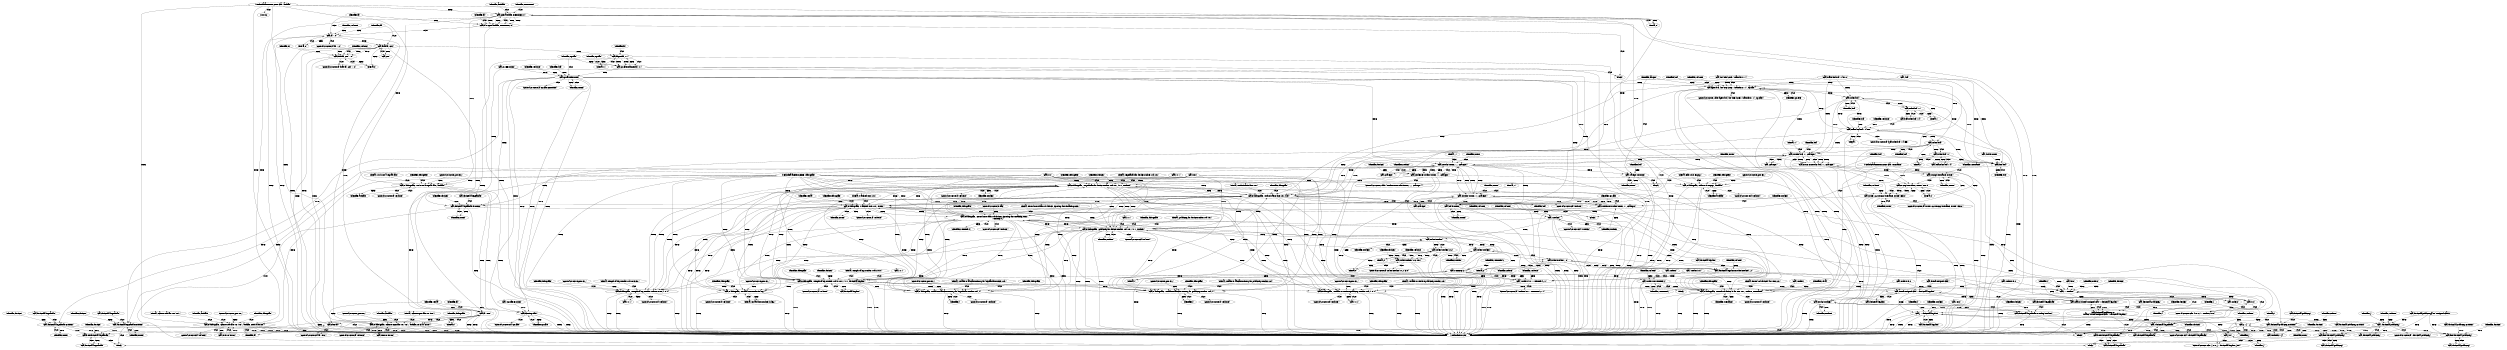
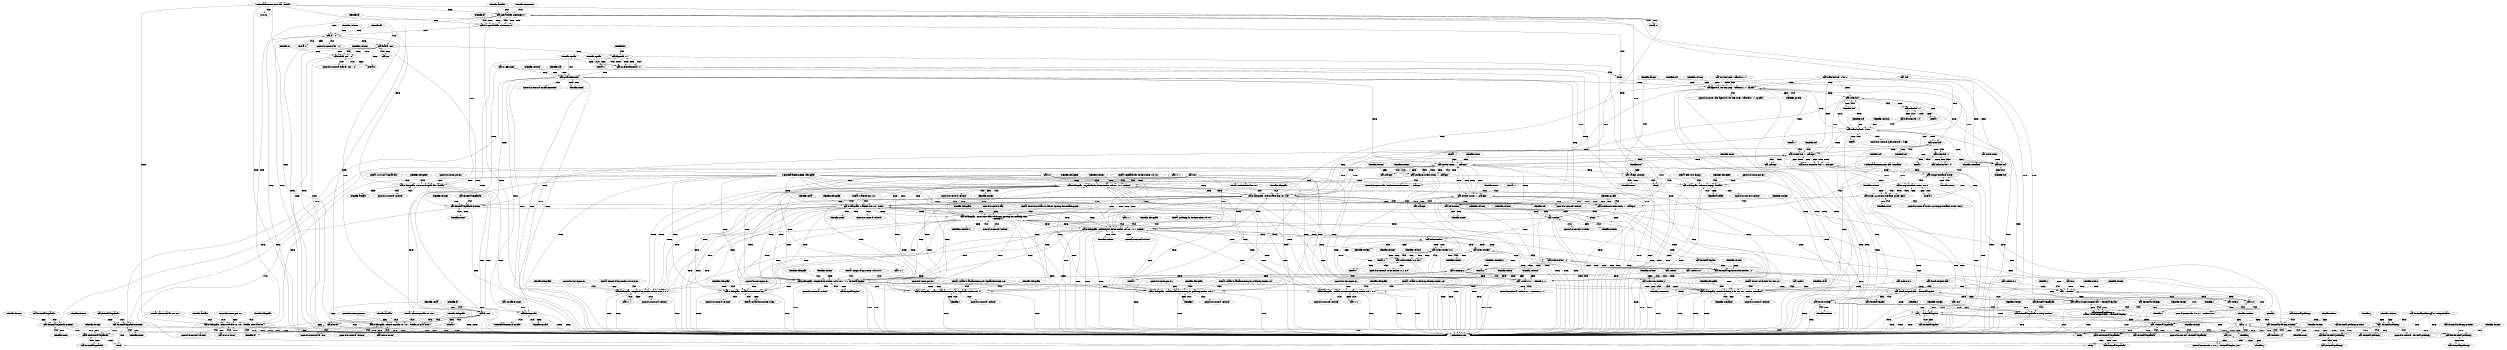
edge "(Call,strcmp(username, s_user))" -> "(Call,strcmp(username, s_user) == 0)": reversed
node "(ControlStructure,if (opwfile))": label "(ControlStructure,if (opwfile))" -> "(MethodParameterIn,if (opwfile))"
